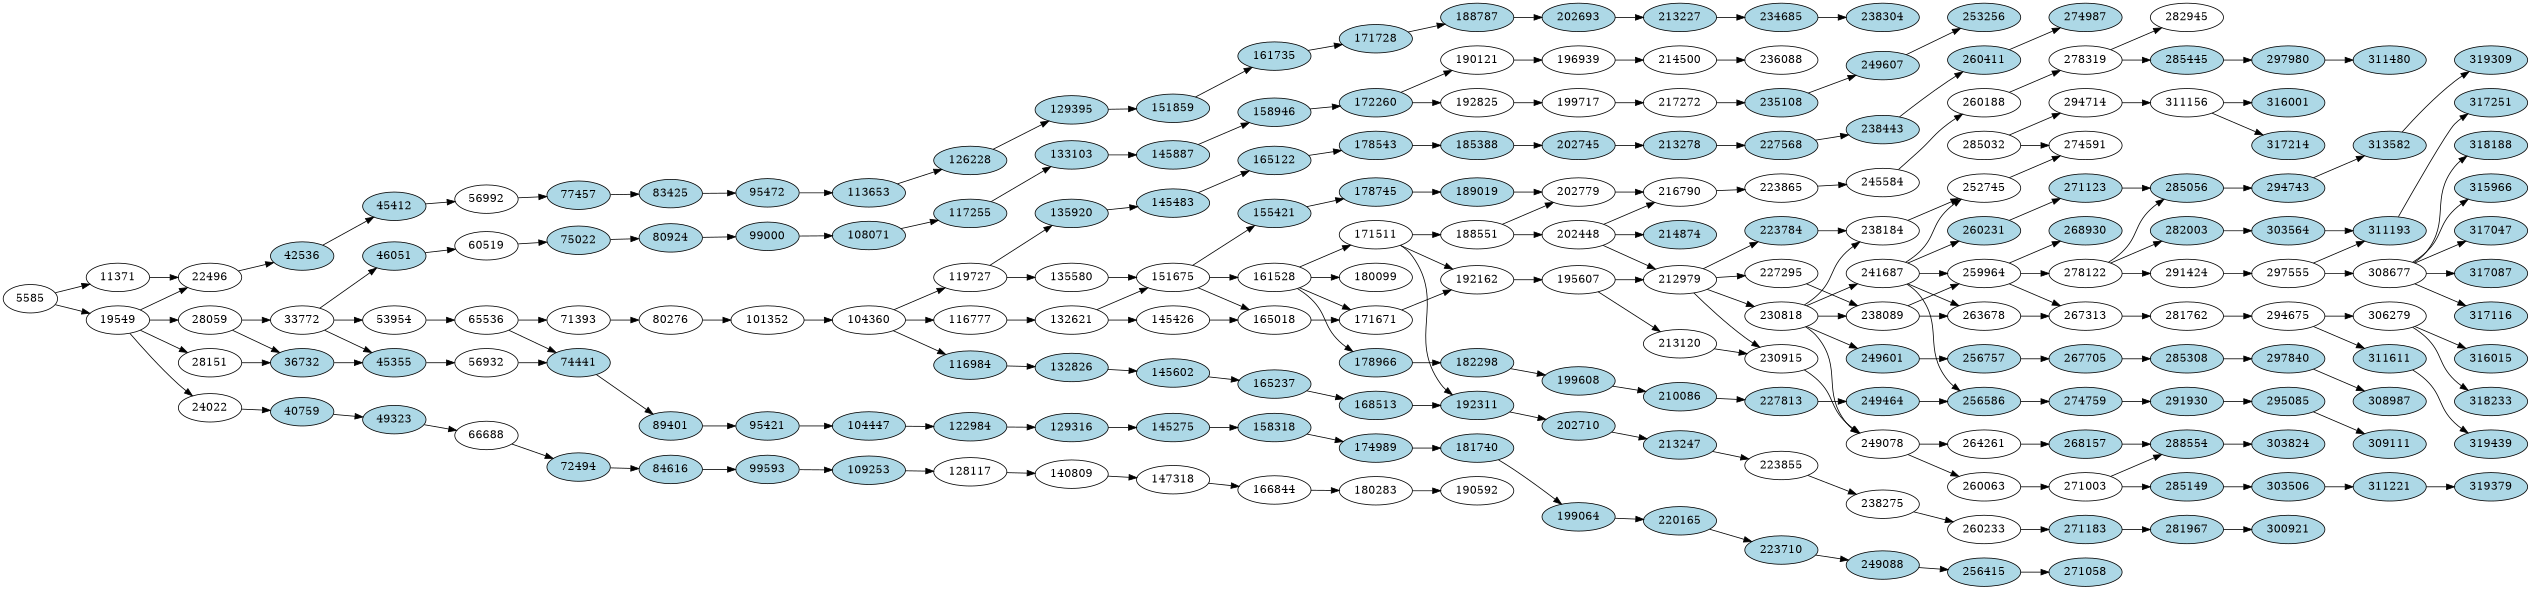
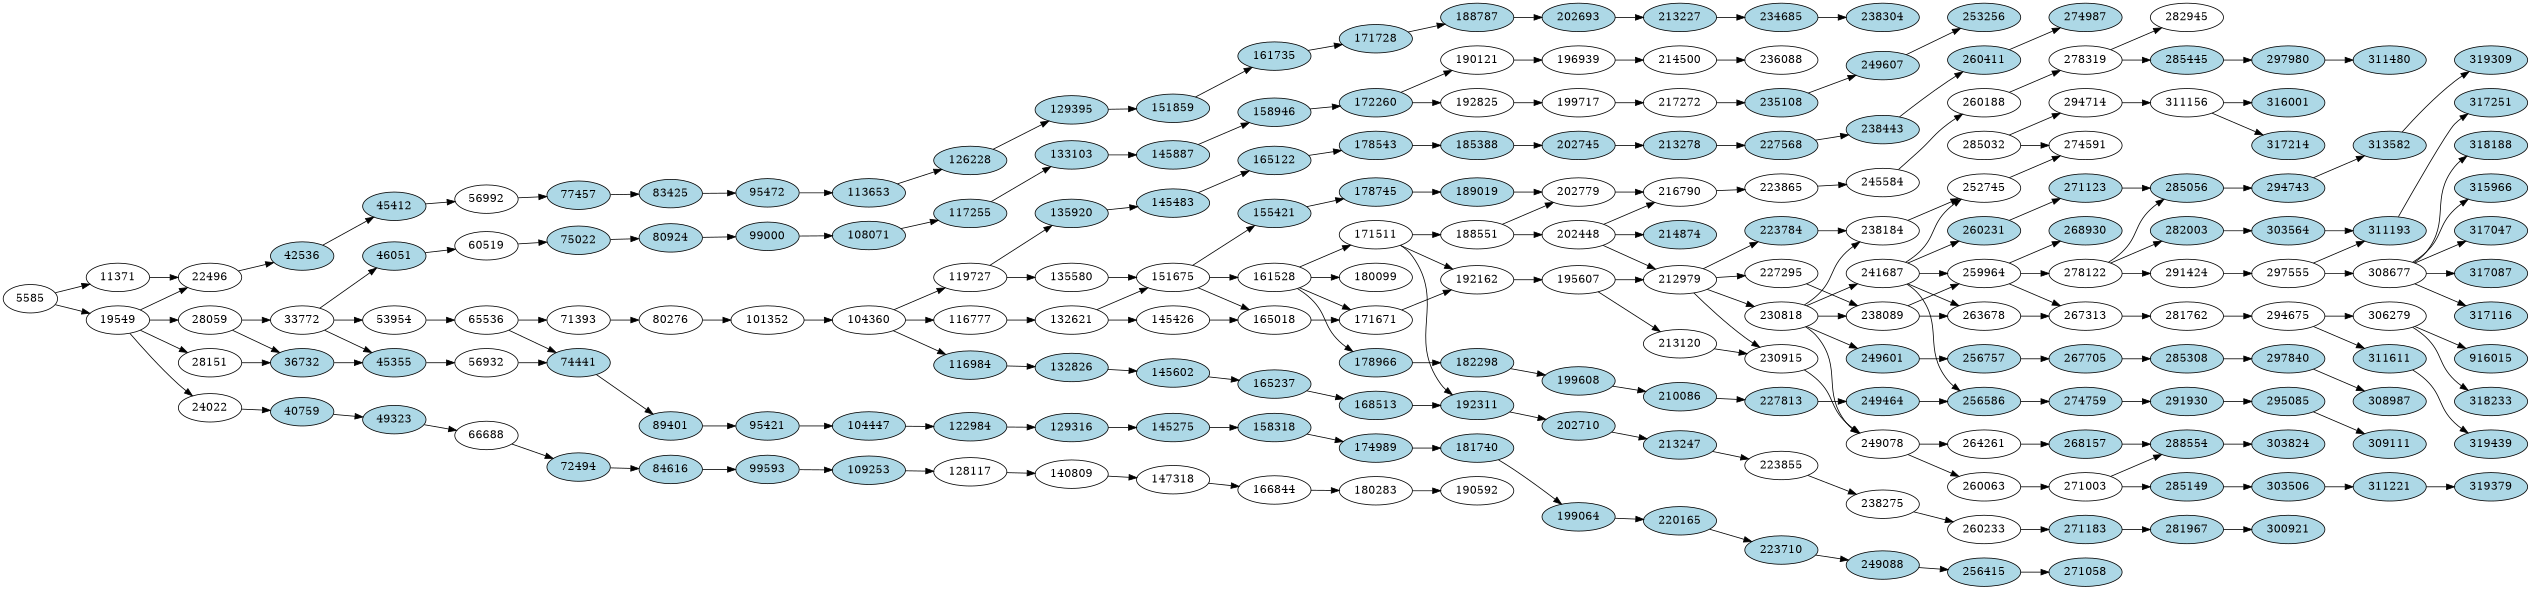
node "316015": label "316015" -> "916015"
